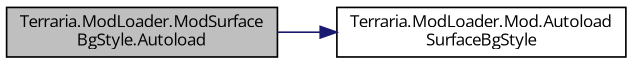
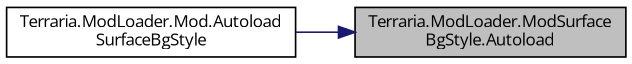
edge "Terraria.ModLoader.ModSurface BgStyle.Autoload" -> "Terraria.ModLoader.Mod.Autoload SurfaceBgStyle": reversed
